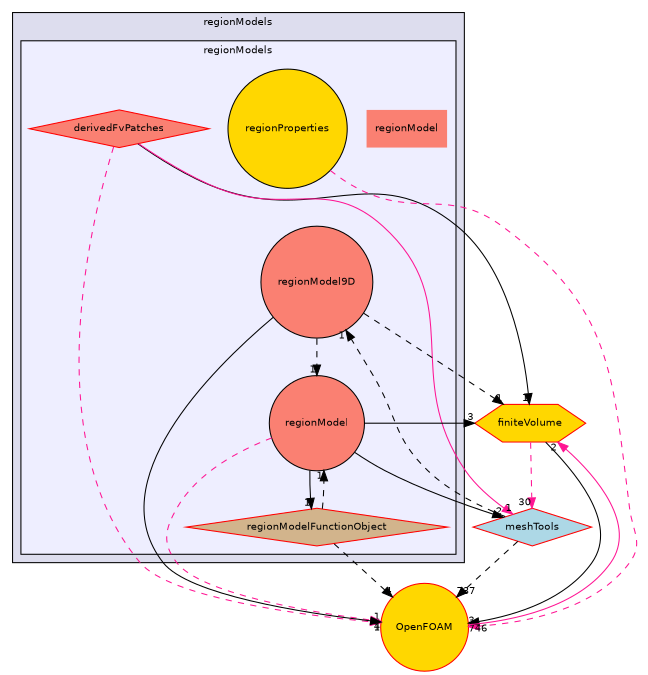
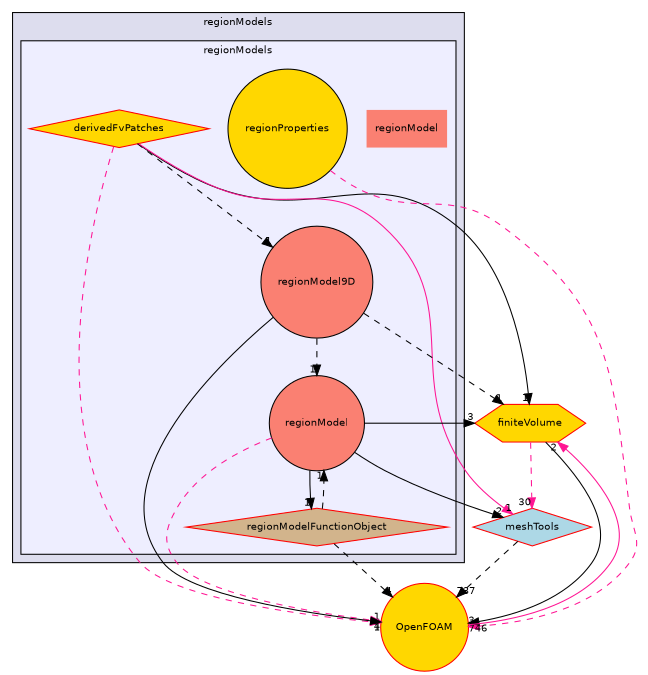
node "derivedFvPatches": fillcolor salmon -> gold
edge "meshTools" -> "regionModel9D": now "derivedFvPatches" -> "regionModel9D"
